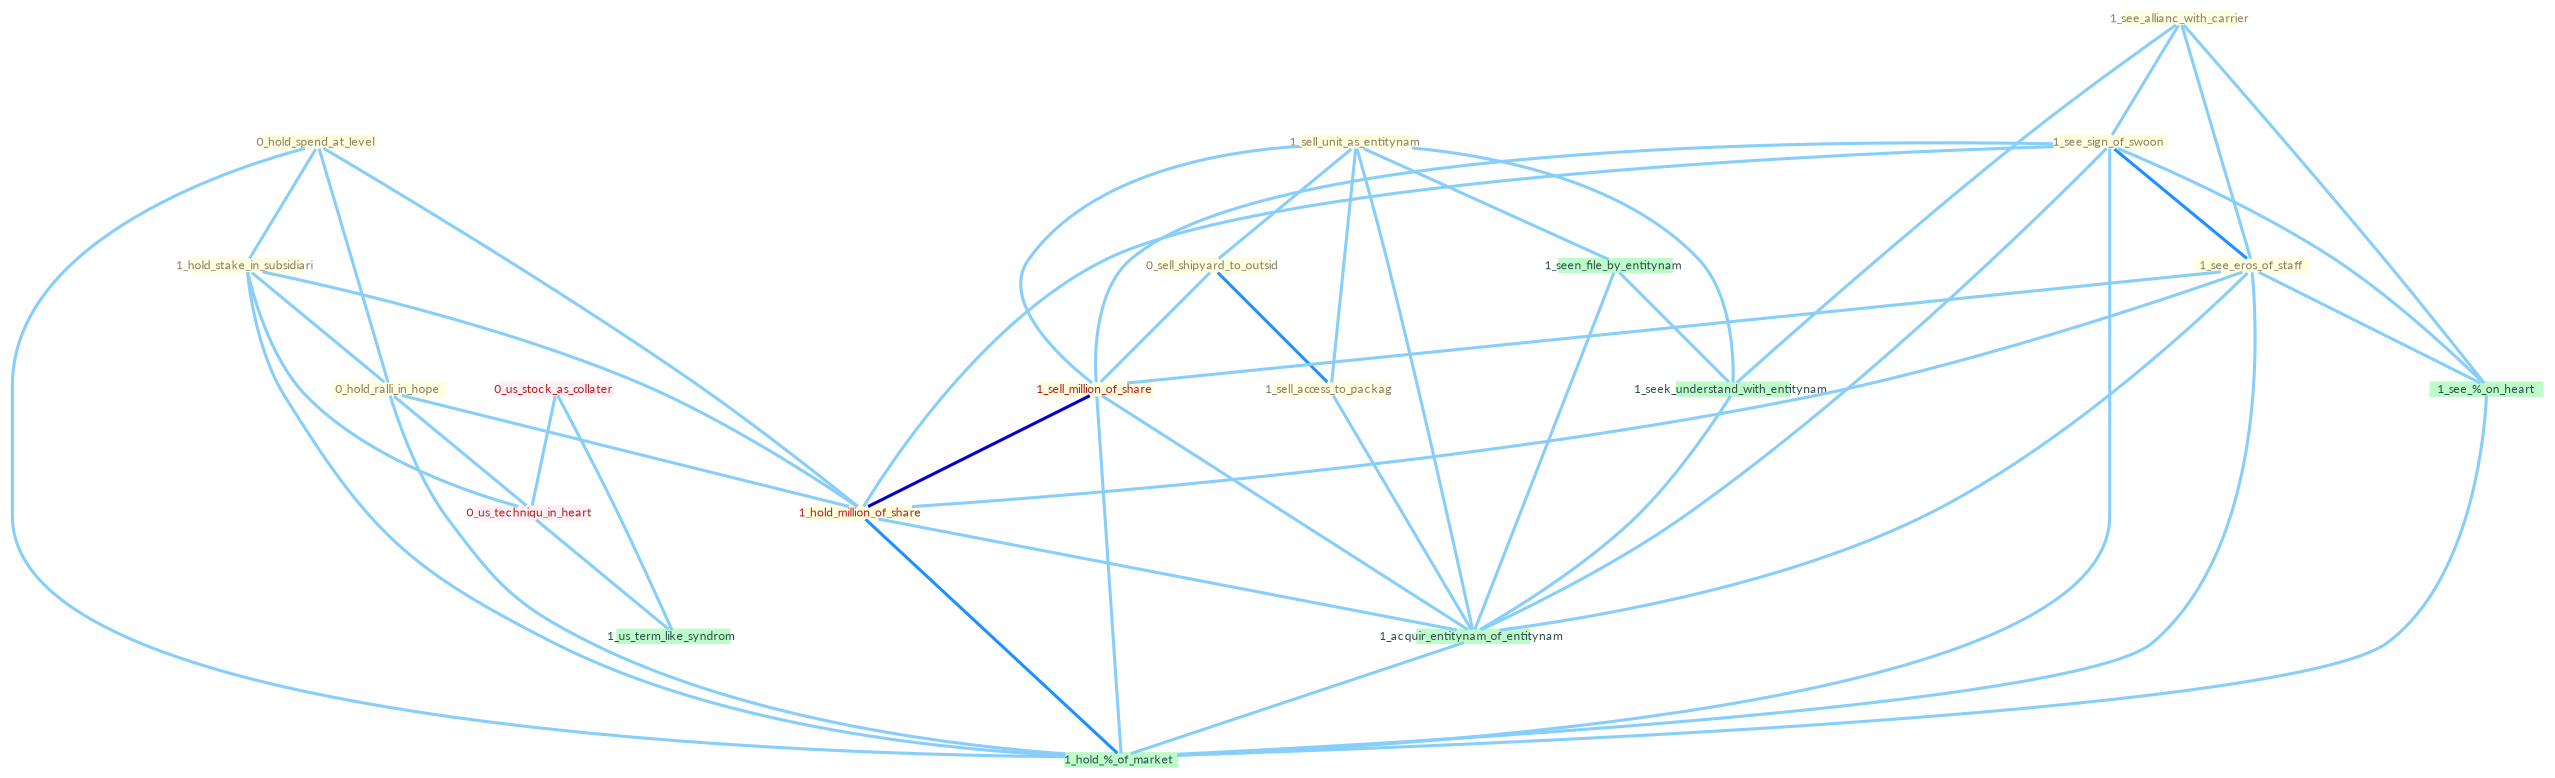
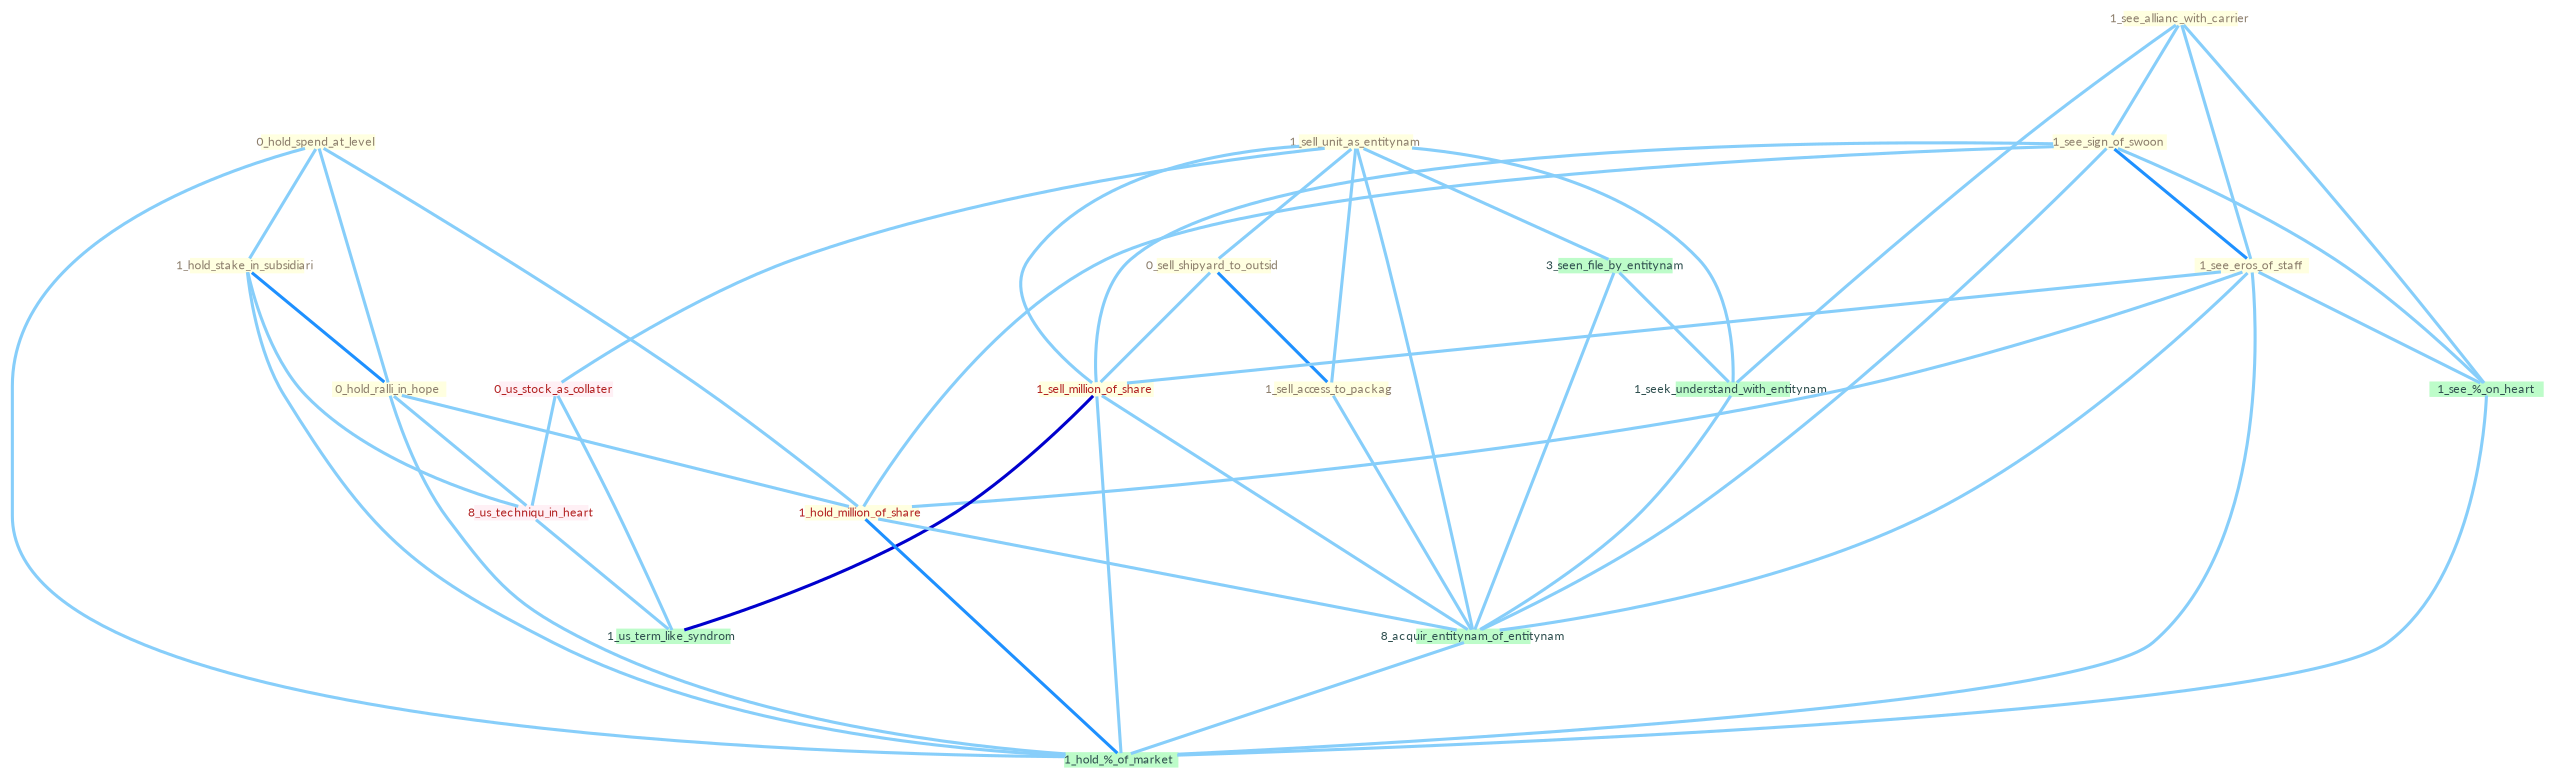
edge "1_sell_unit_as_entitynam" -- "0_us_stock_as_collater": added
node "1_seen_file_by_entitynam": label "1_seen_file_by_entitynam" -> "3_seen_file_by_entitynam"
edge "1_hold_stake_in_subsidiari" -- "0_hold_ralli_in_hope": color #87cefa -> #1e90ff
edge "1_hold_stake_in_subsidiari" -- "1_hold_million_of_share": removed
edge "1_sell_million_of_share" -- "1_hold_million_of_share": now "1_sell_million_of_share" -- "1_us_term_like_syndrom"
node "0_us_techniqu_in_heart": label "0_us_techniqu_in_heart" -> "8_us_techniqu_in_heart"
node "1_acquir_entitynam_of_entitynam": label "1_acquir_entitynam_of_entitynam" -> "8_acquir_entitynam_of_entitynam"
edge "1_see_sign_of_swoon" -- "1_hold_%_of_market": removed
